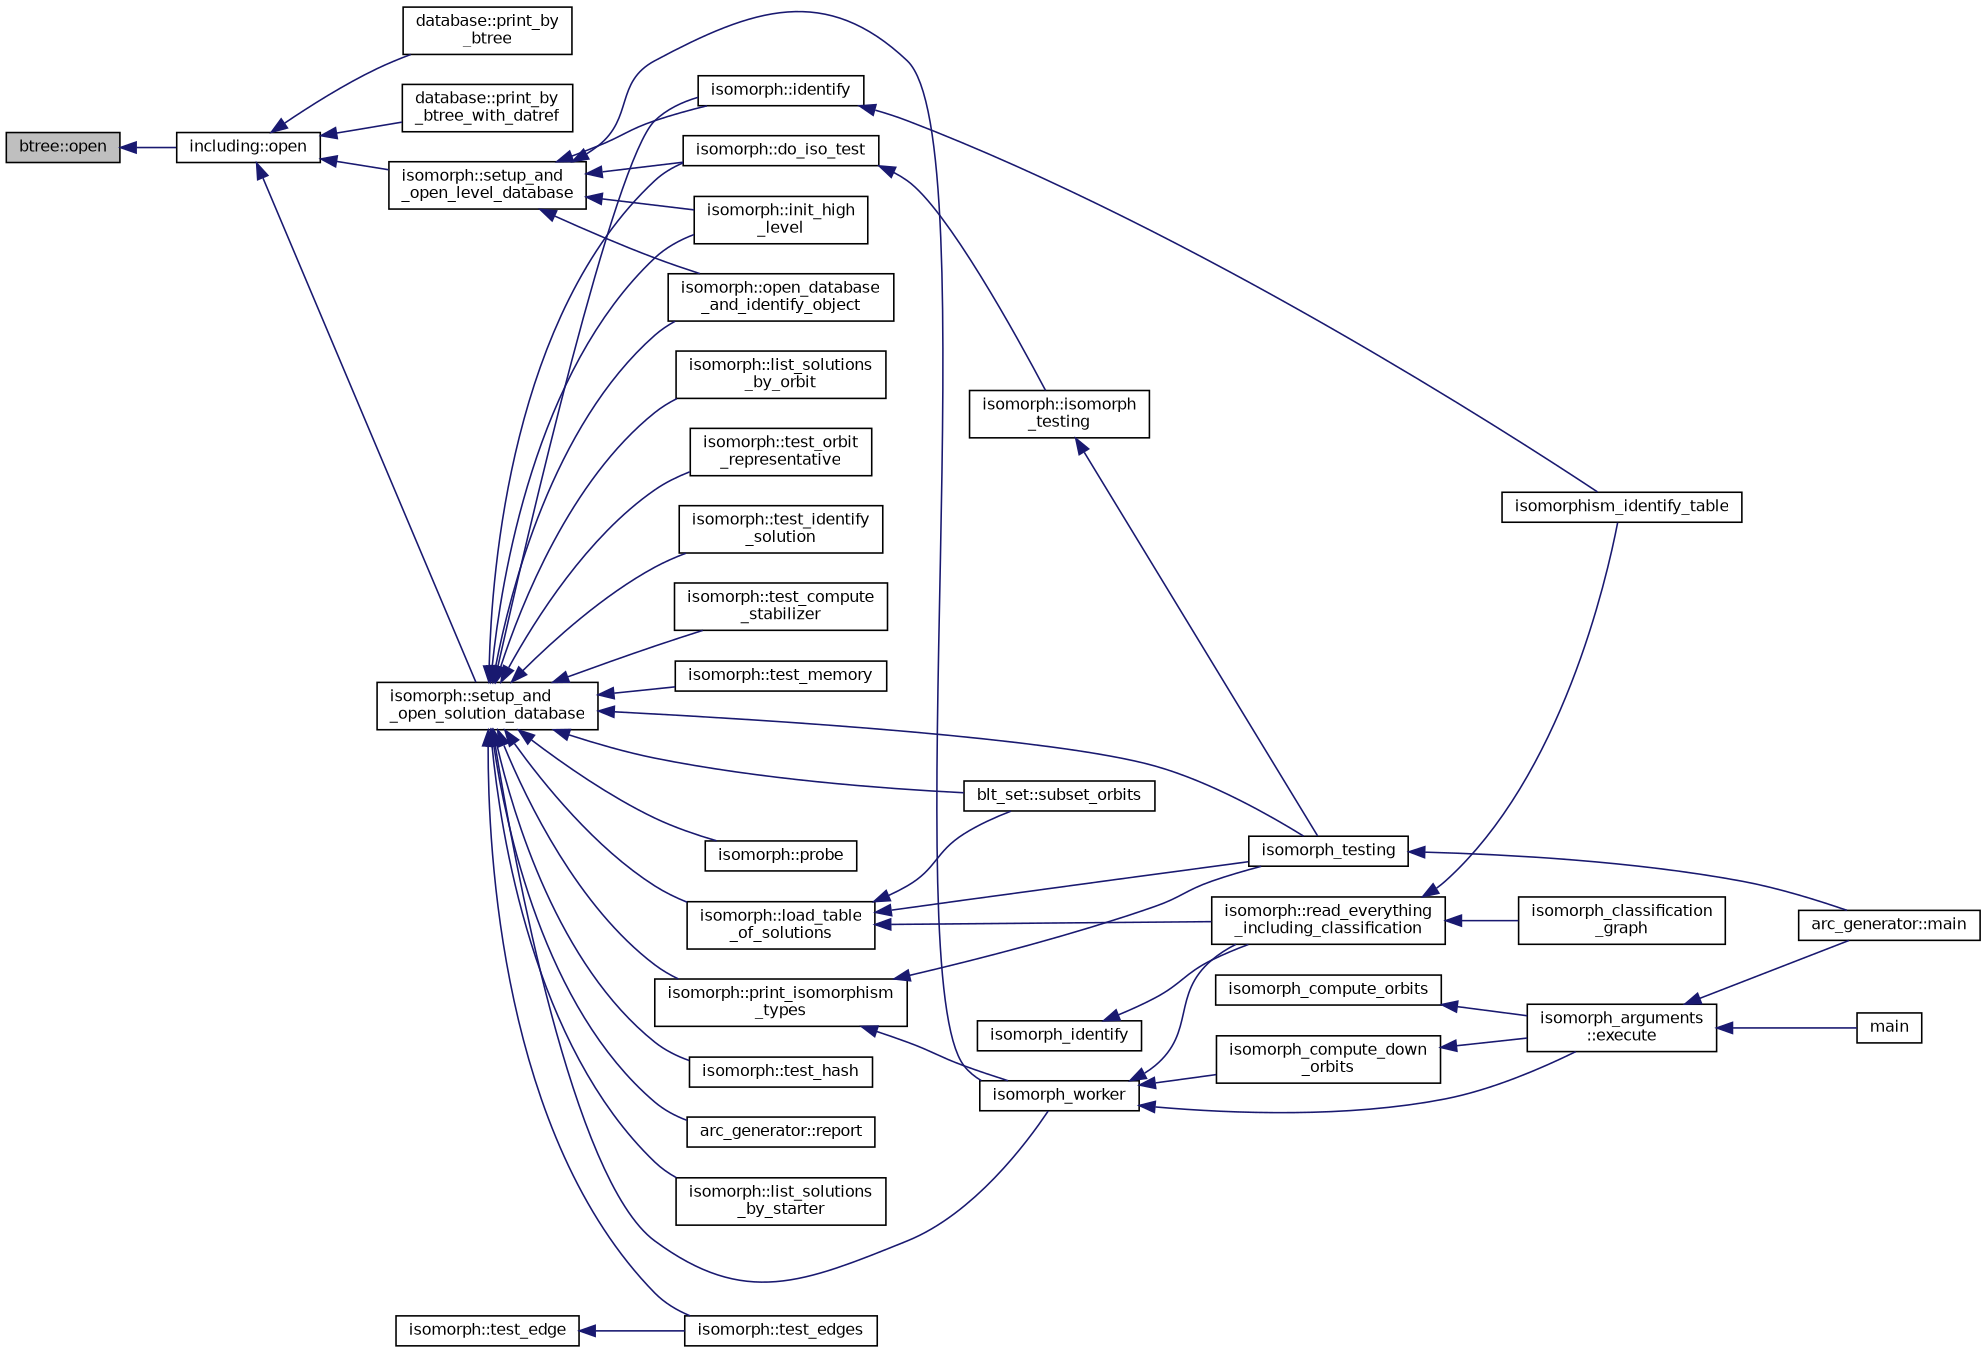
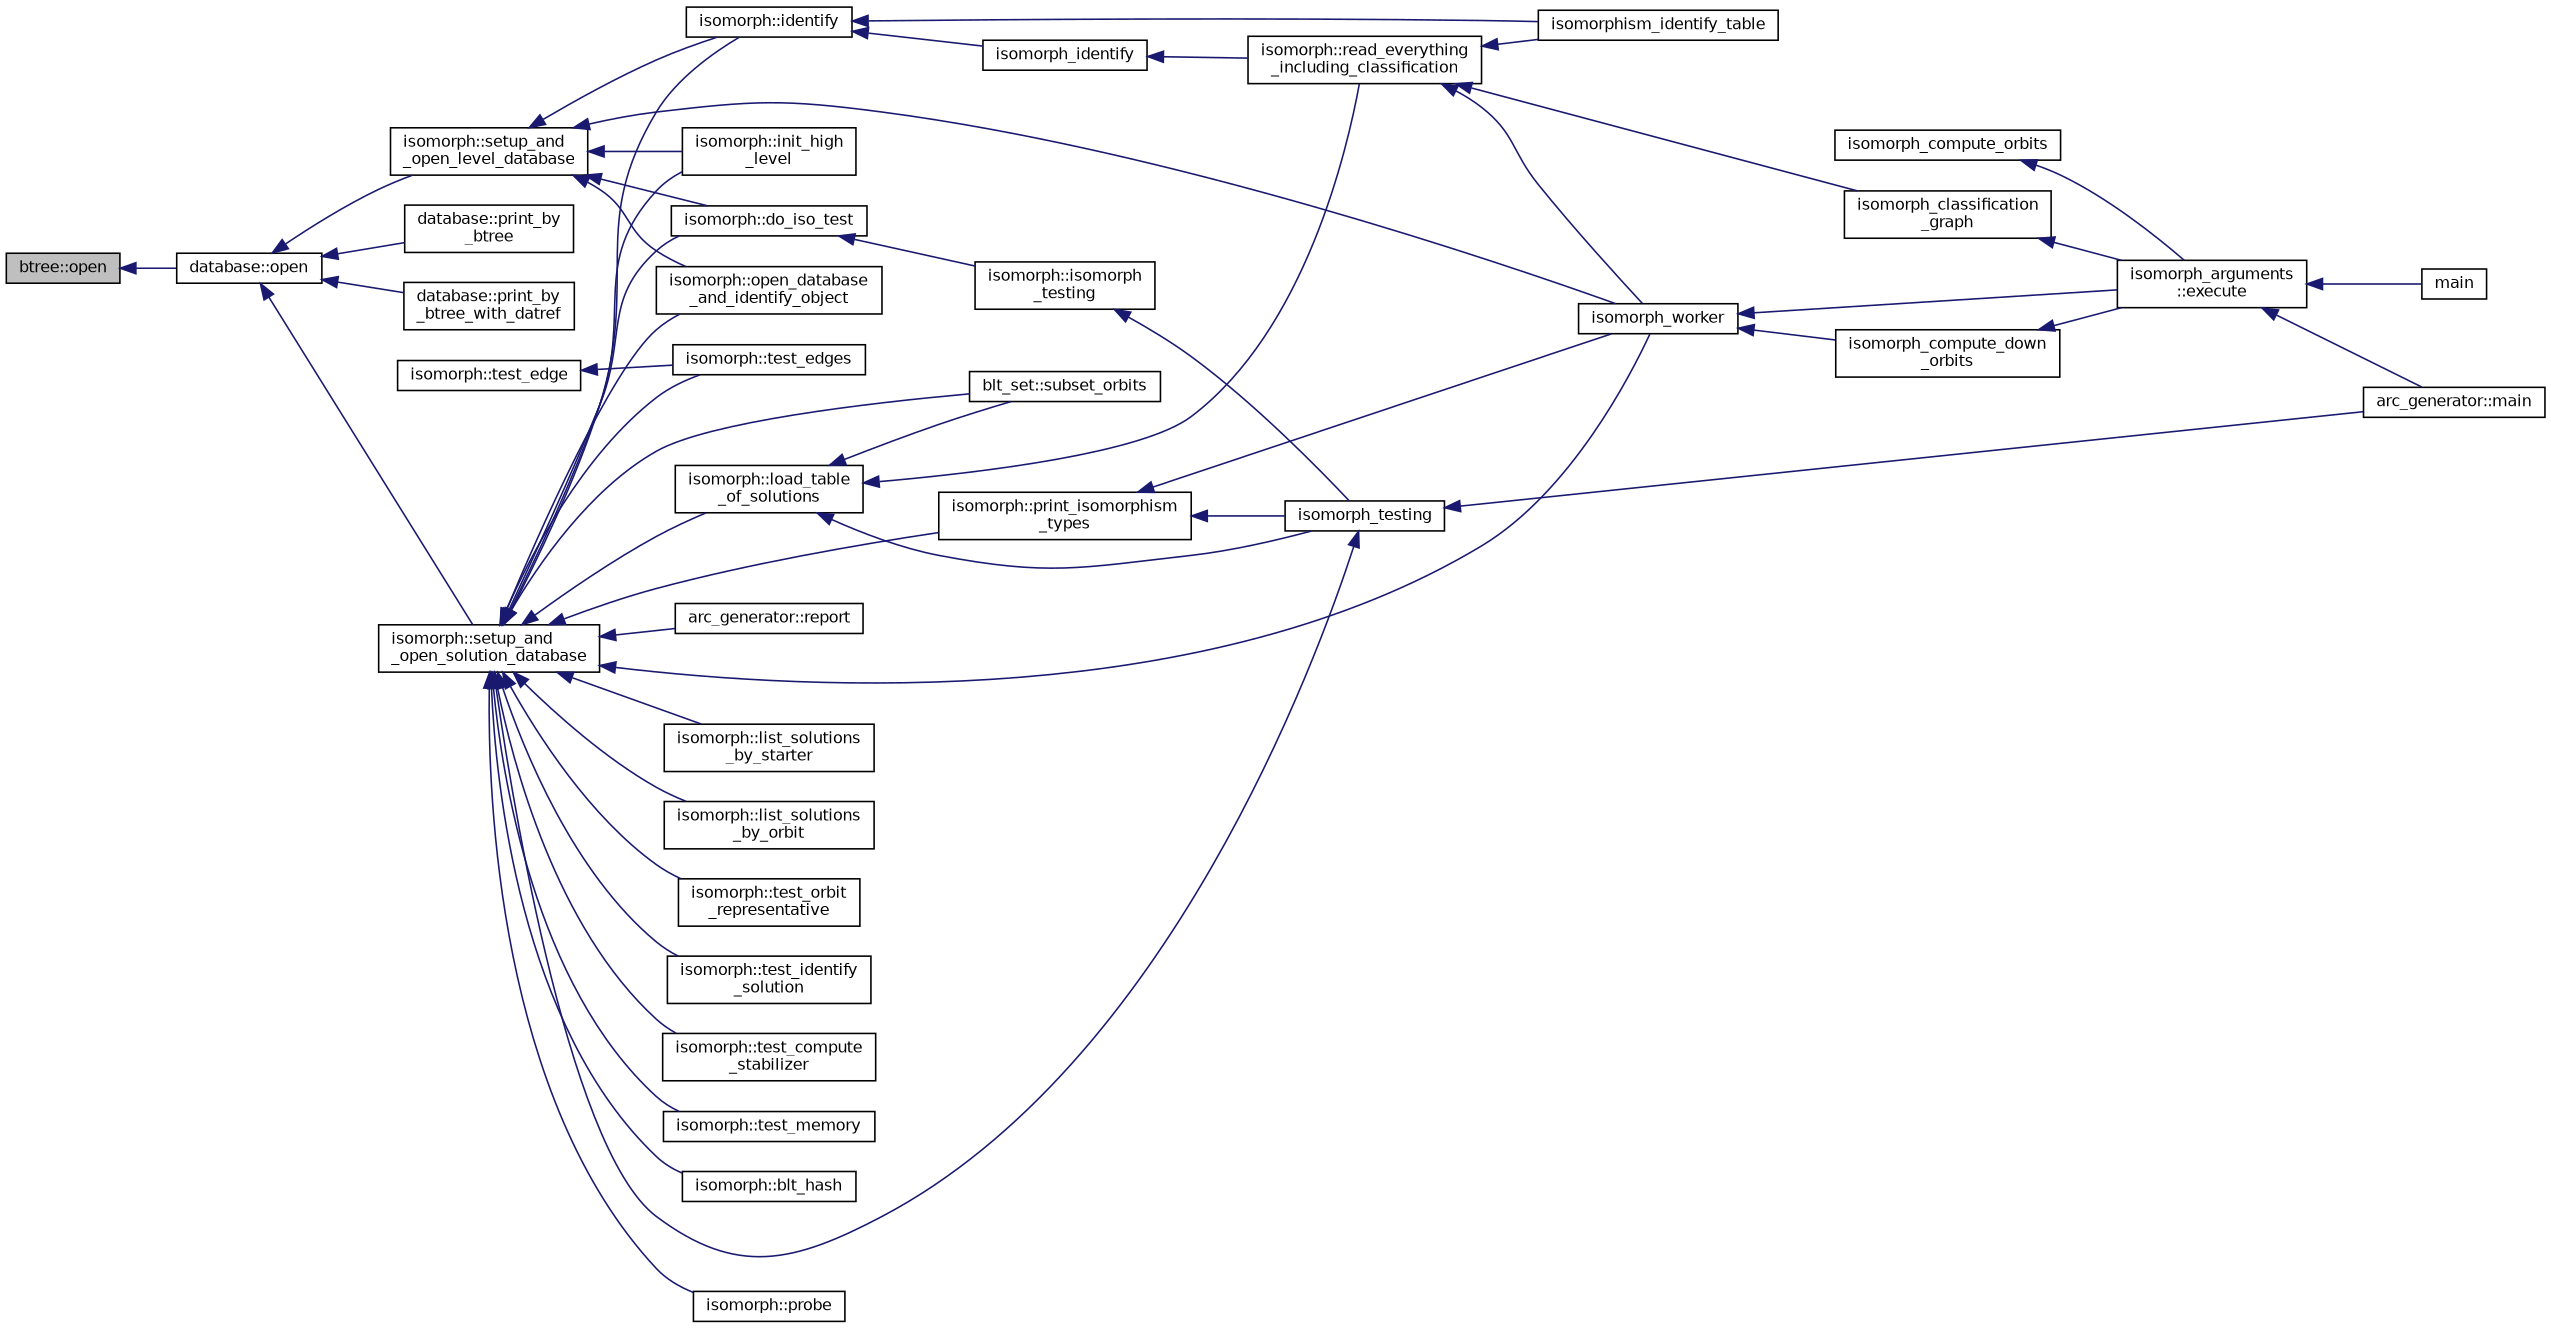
edge "isomorph_identify" -> "isomorph::identify": added
node "including::open": label "including::open" -> "database::open"
edge "isomorph_arguments ::execute" -> "isomorph_classification _graph": added
edge "isomorph_testing" -> "isomorph::setup_and _open_solution_database": reversed
edge "isomorph::read_everything _including_classification" -> "isomorph_worker": reversed
node "isomorph::test_hash": label "isomorph::test_hash" -> "isomorph::blt_hash"
